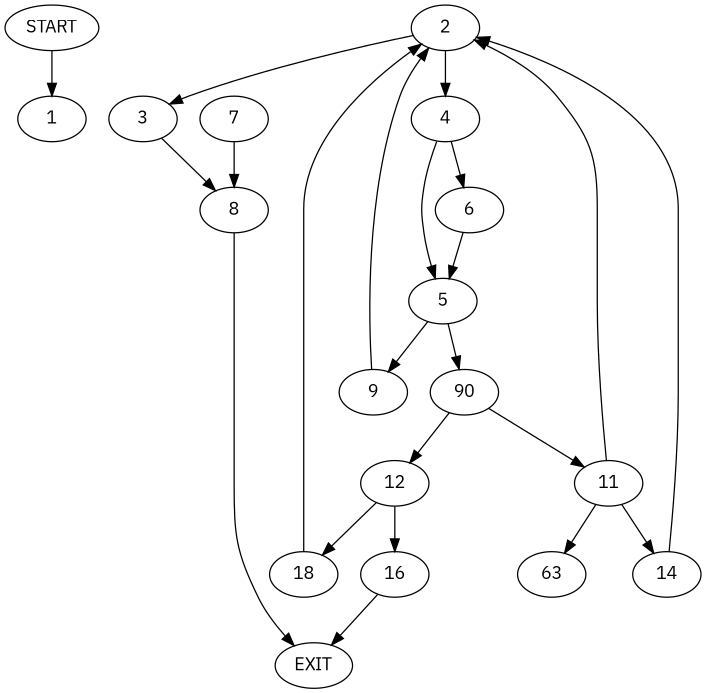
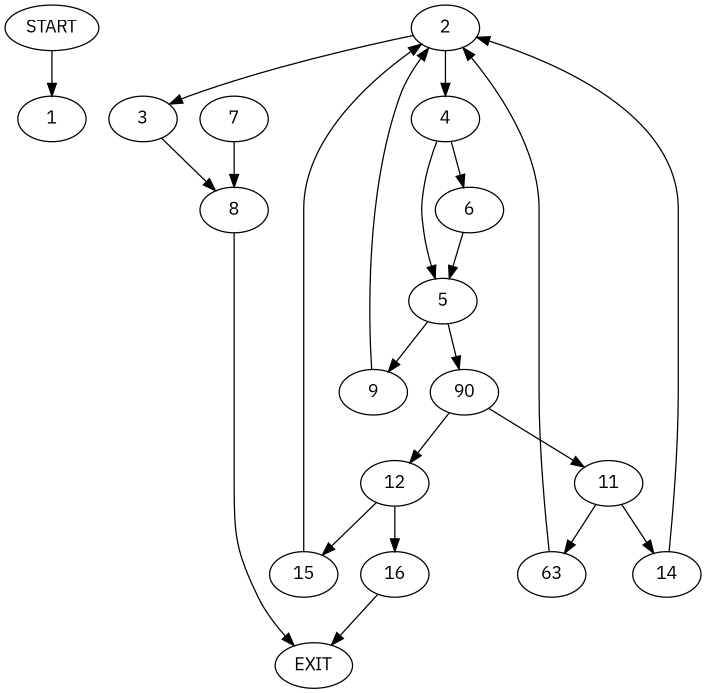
edge "11" -> "2": now "63" -> "2"
node "18": label "18" -> "15"
